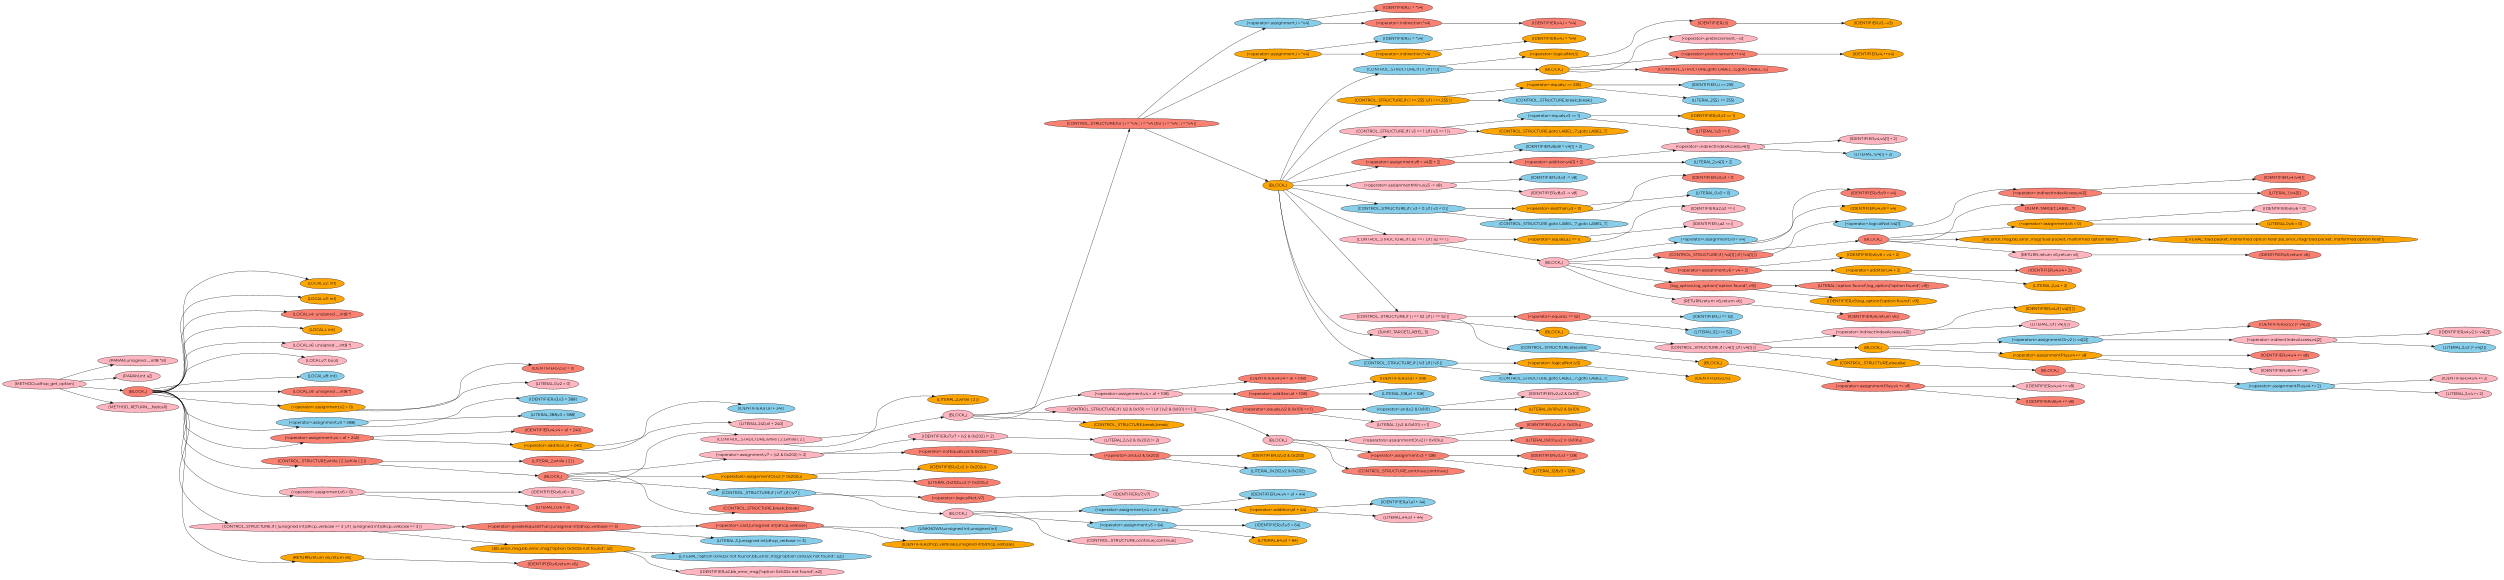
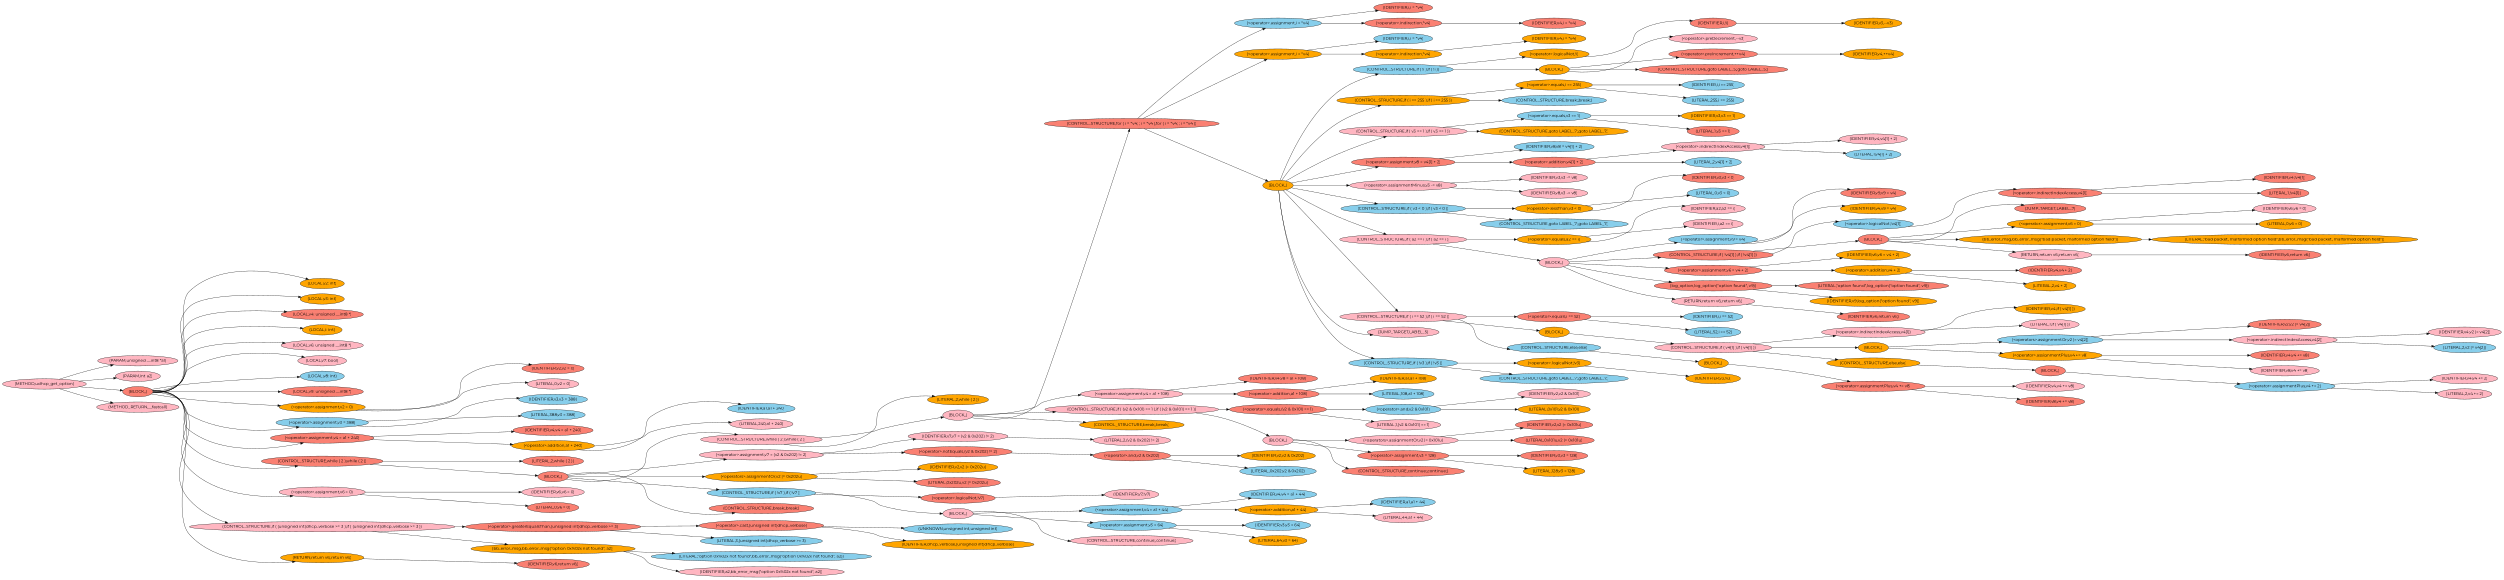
node "(IDENTIFIER,v3,v3 -= v8)": fillcolor skyblue -> lightpink
node "(IDENTIFIER,v4,v4 = a1 + 108)": label "(IDENTIFIER,v4,v4 = a1 + 108)" -> "(IDENTIFIER,v4,v8 = a1 + 108)"
